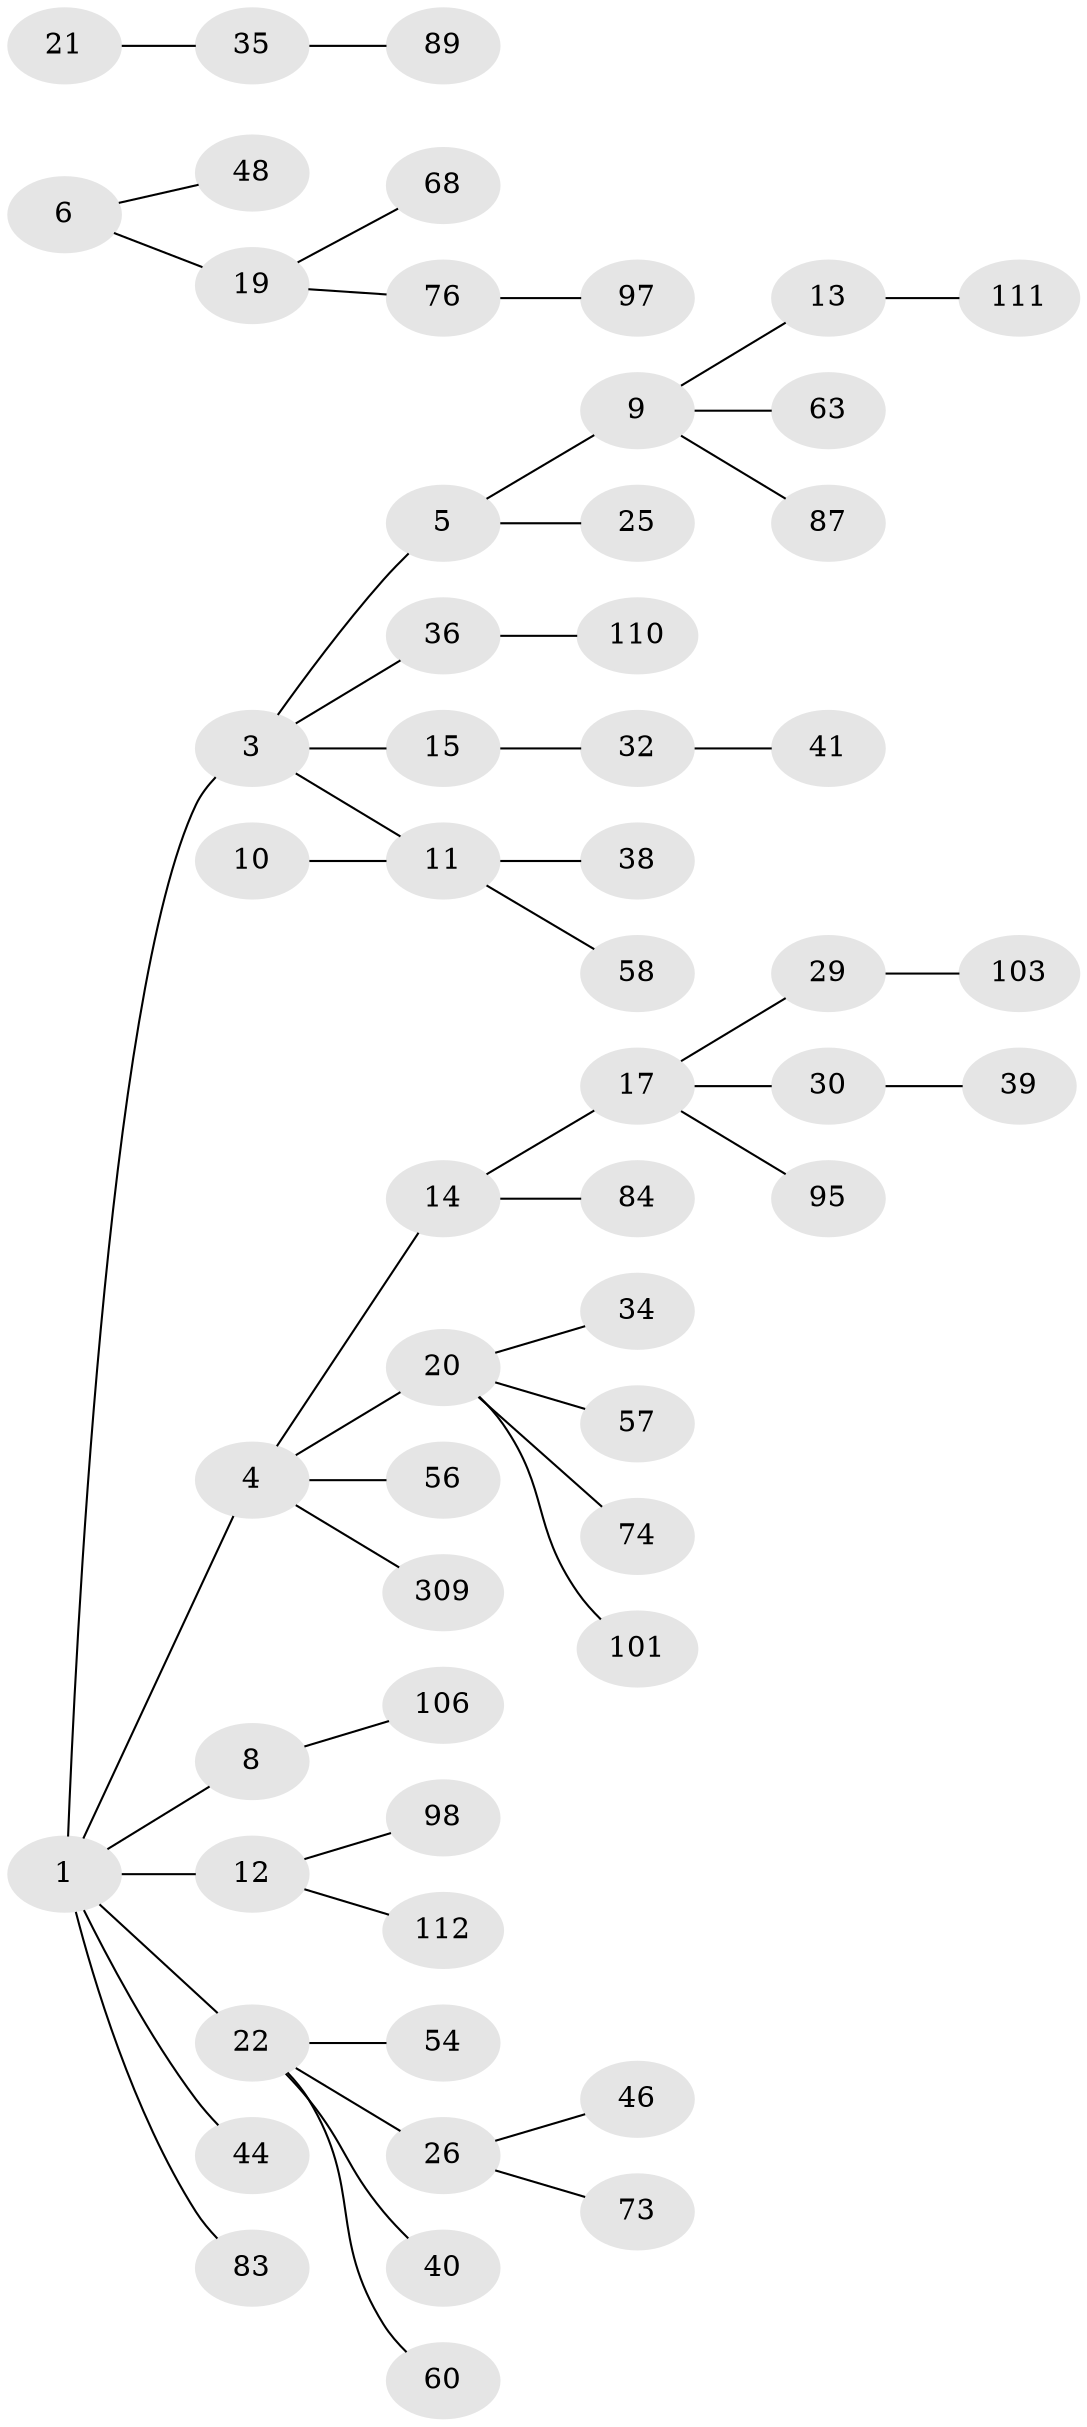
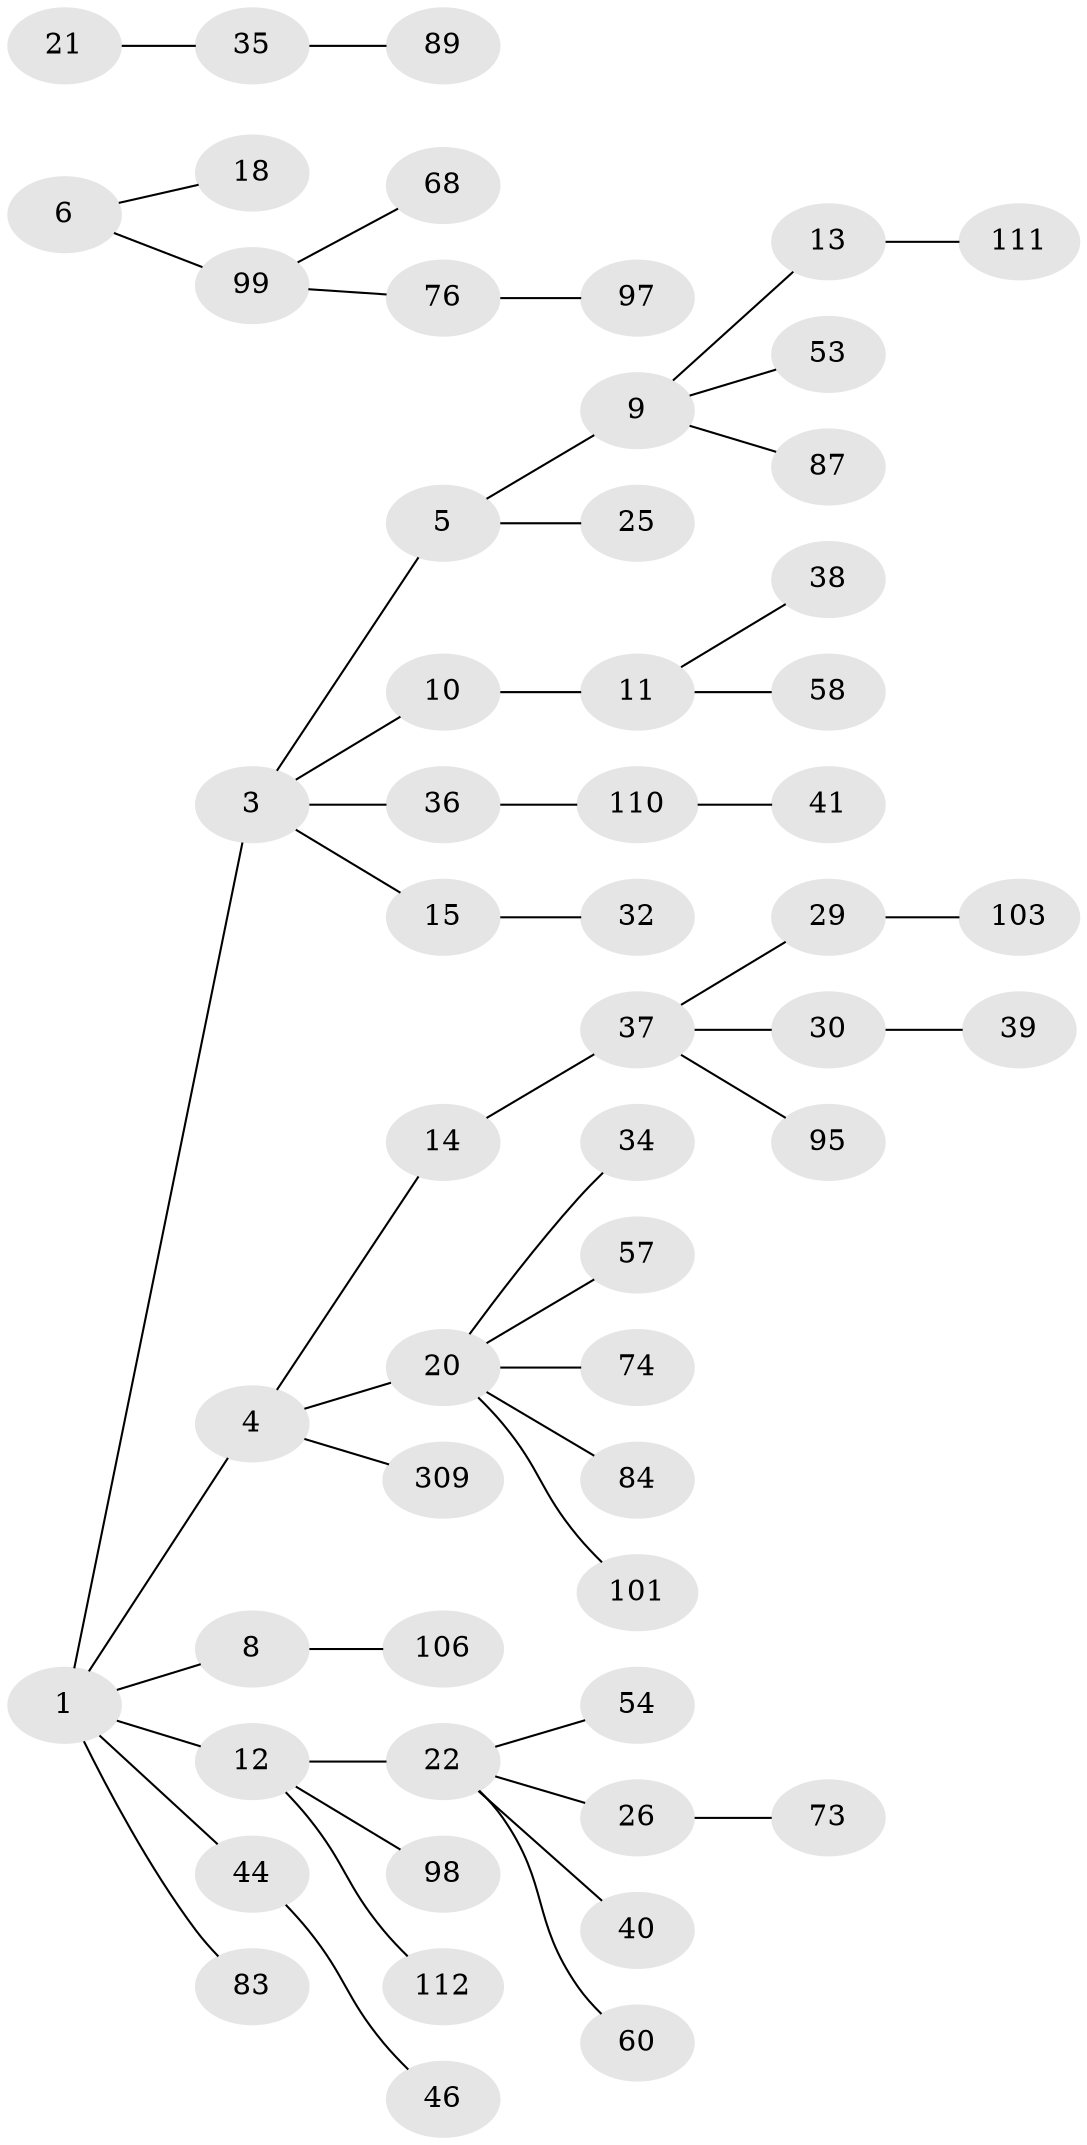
node "48": label "48" -> "18"
node "19": label "19" -> "99"
node "63": label "63" -> "53"
edge "32" -- "41": now "110" -- "41"
edge "3" -- "11": now "3" -- "10"
node "17": label "17" -> "37"
edge "14" -- "84": now "20" -- "84"
node "56": removed
edge "1" -- "22": now "12" -- "22"
edge "46" -- "26": now "46" -- "44"
